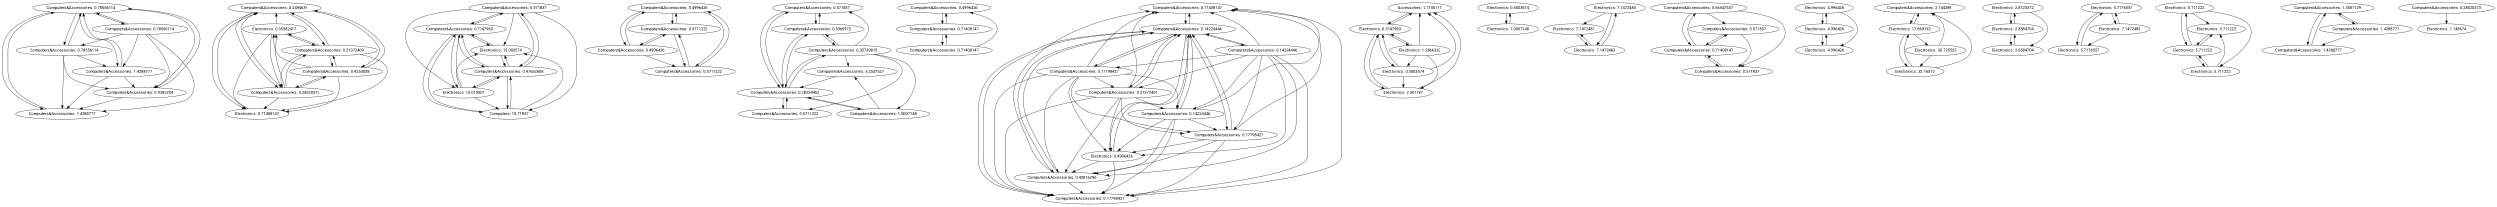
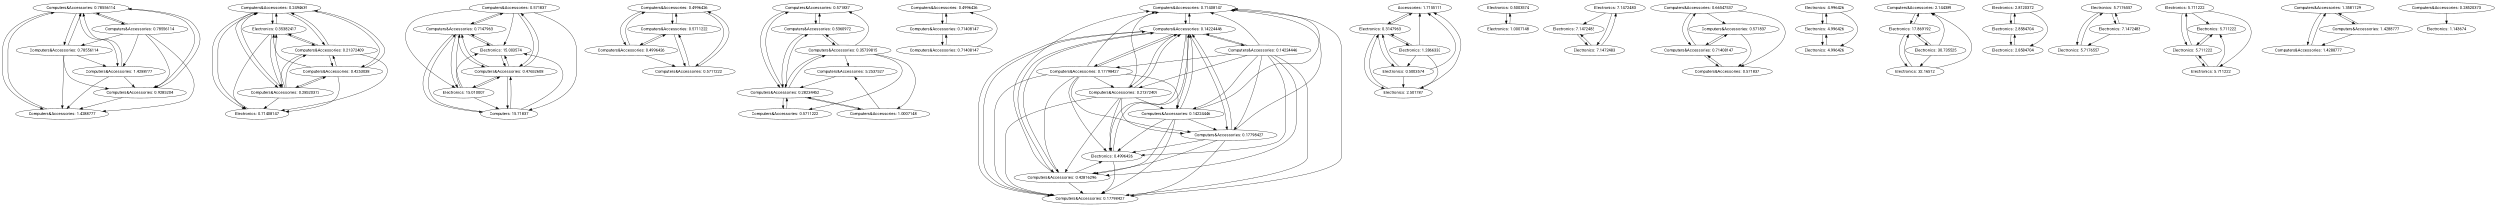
edge "Computers&Accessories: 0.2494639" -> "Electronics: 0.35382417": added
edge "Electronics: 30.735525" -> "Electronics: 17.869192": added
edge "Electronics: 0.4996426" -> "Computers&Accessories: 0.42816296": reversed
